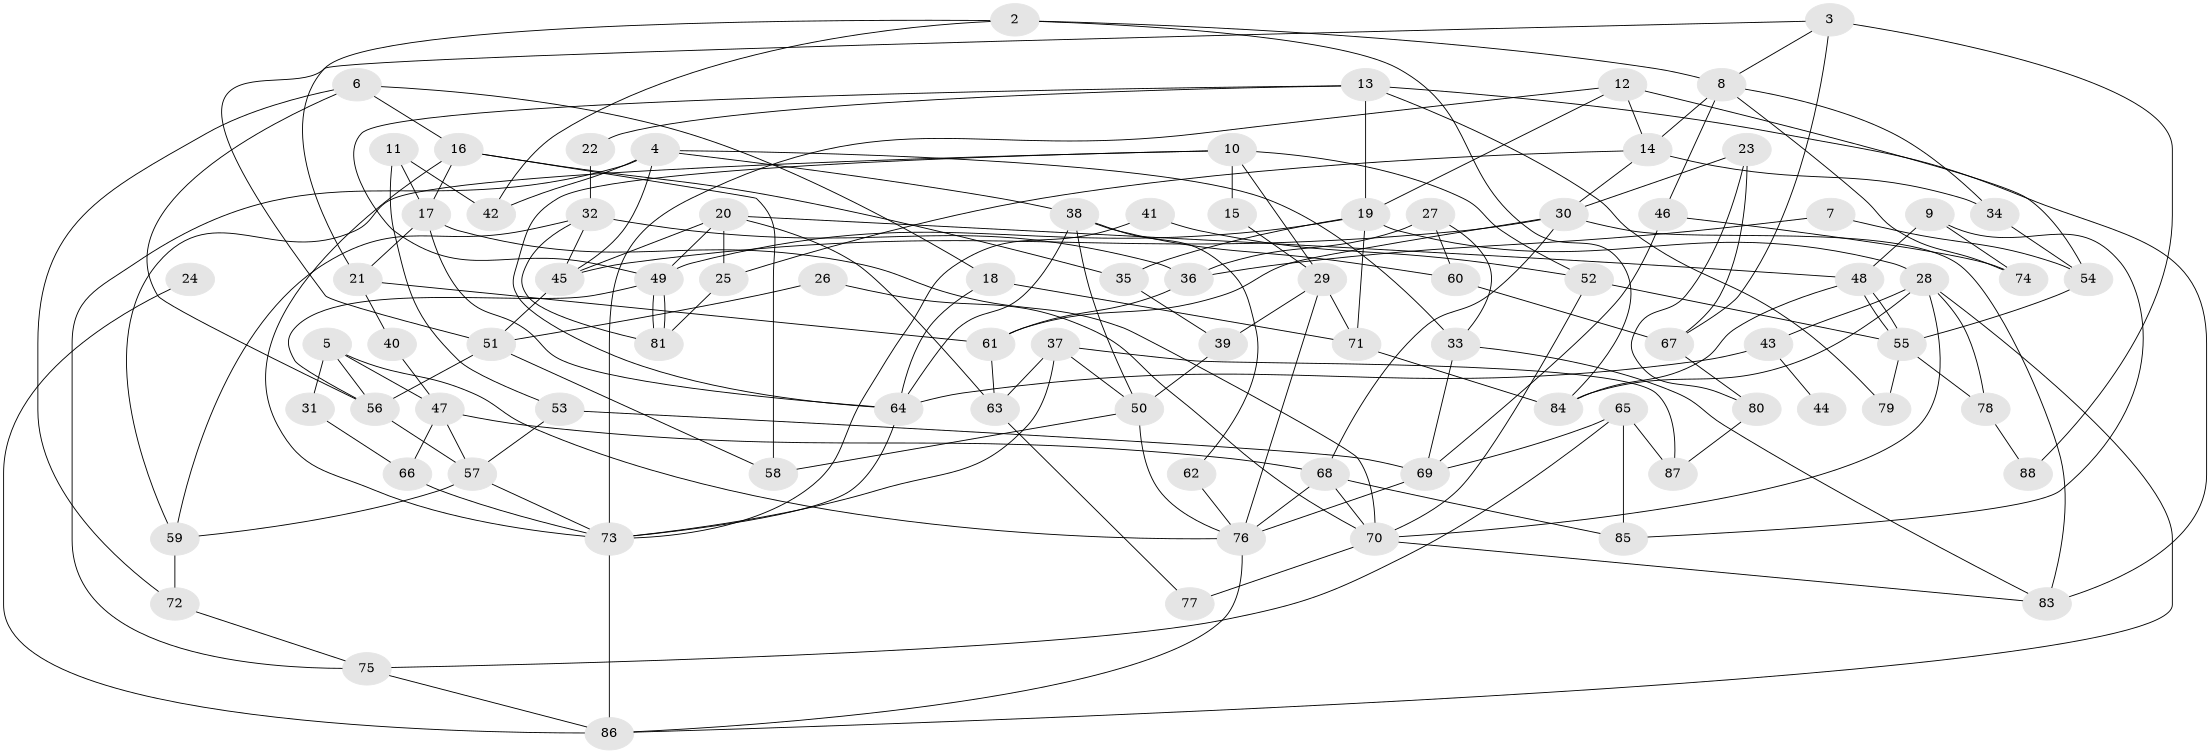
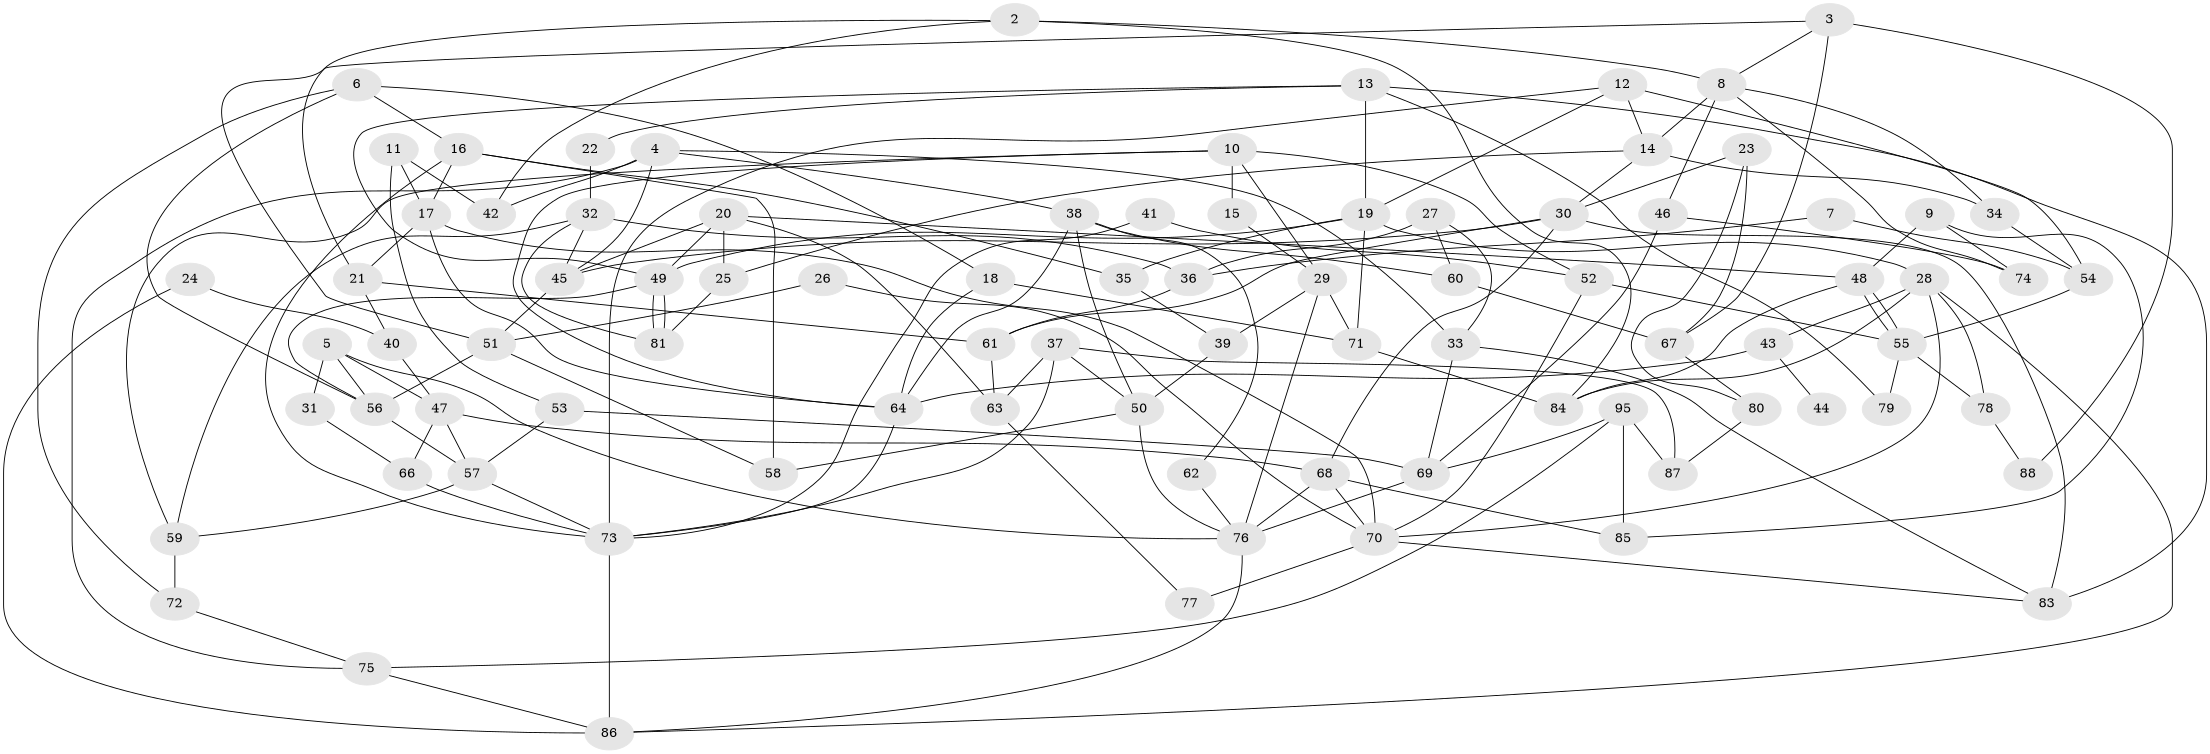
edge "24" -- "40": added
node "65": label "65" -> "95"
